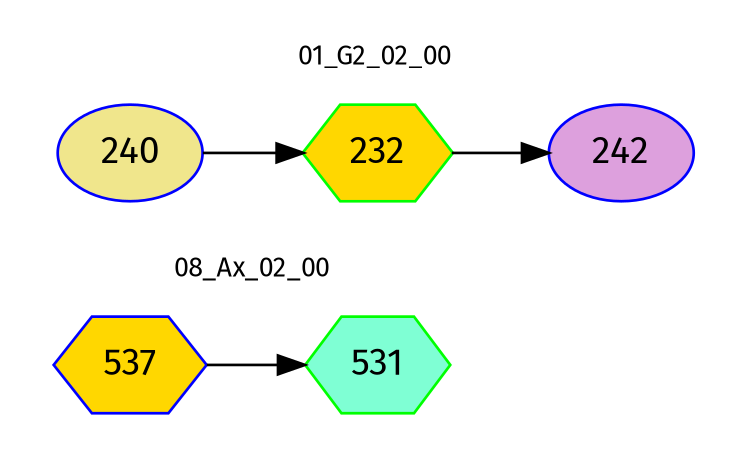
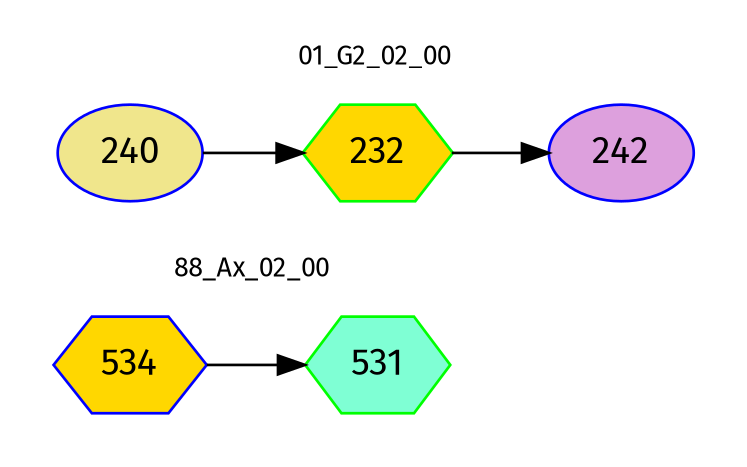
cluster "08_Ax_02_00": label "08_Ax_02_00" -> "88_Ax_02_00"
node "537": label "537" -> "534"
